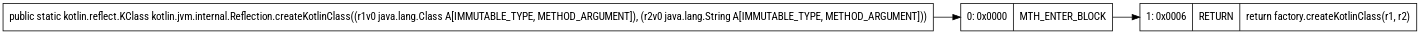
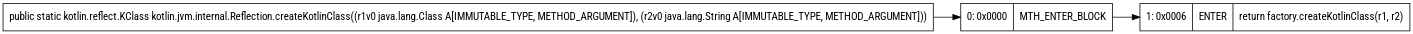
node "1: 0x0006": text "RETURN" -> "ENTER"
